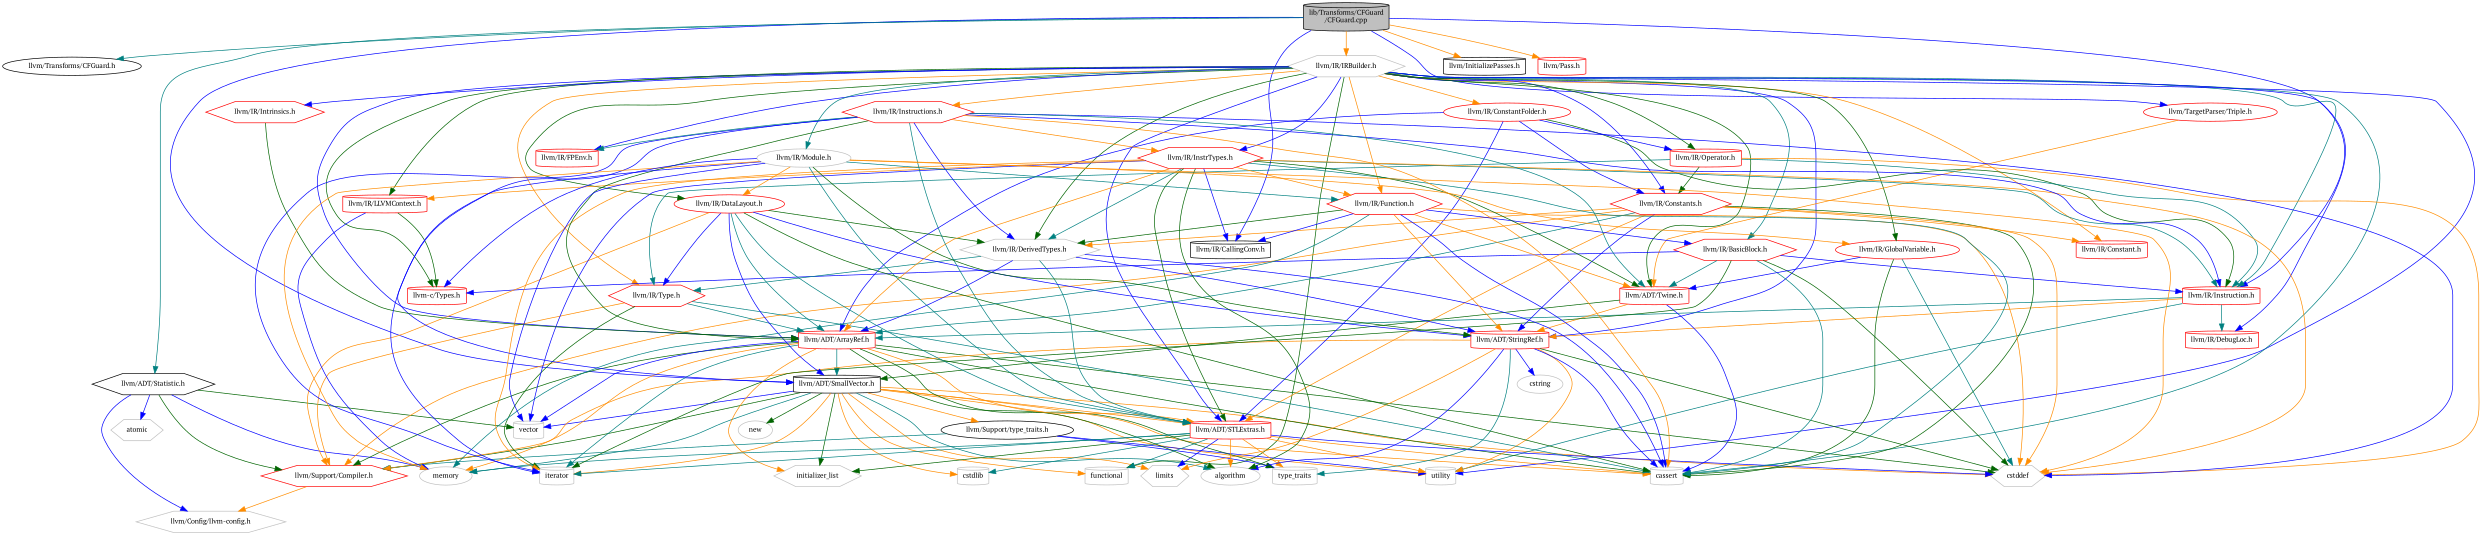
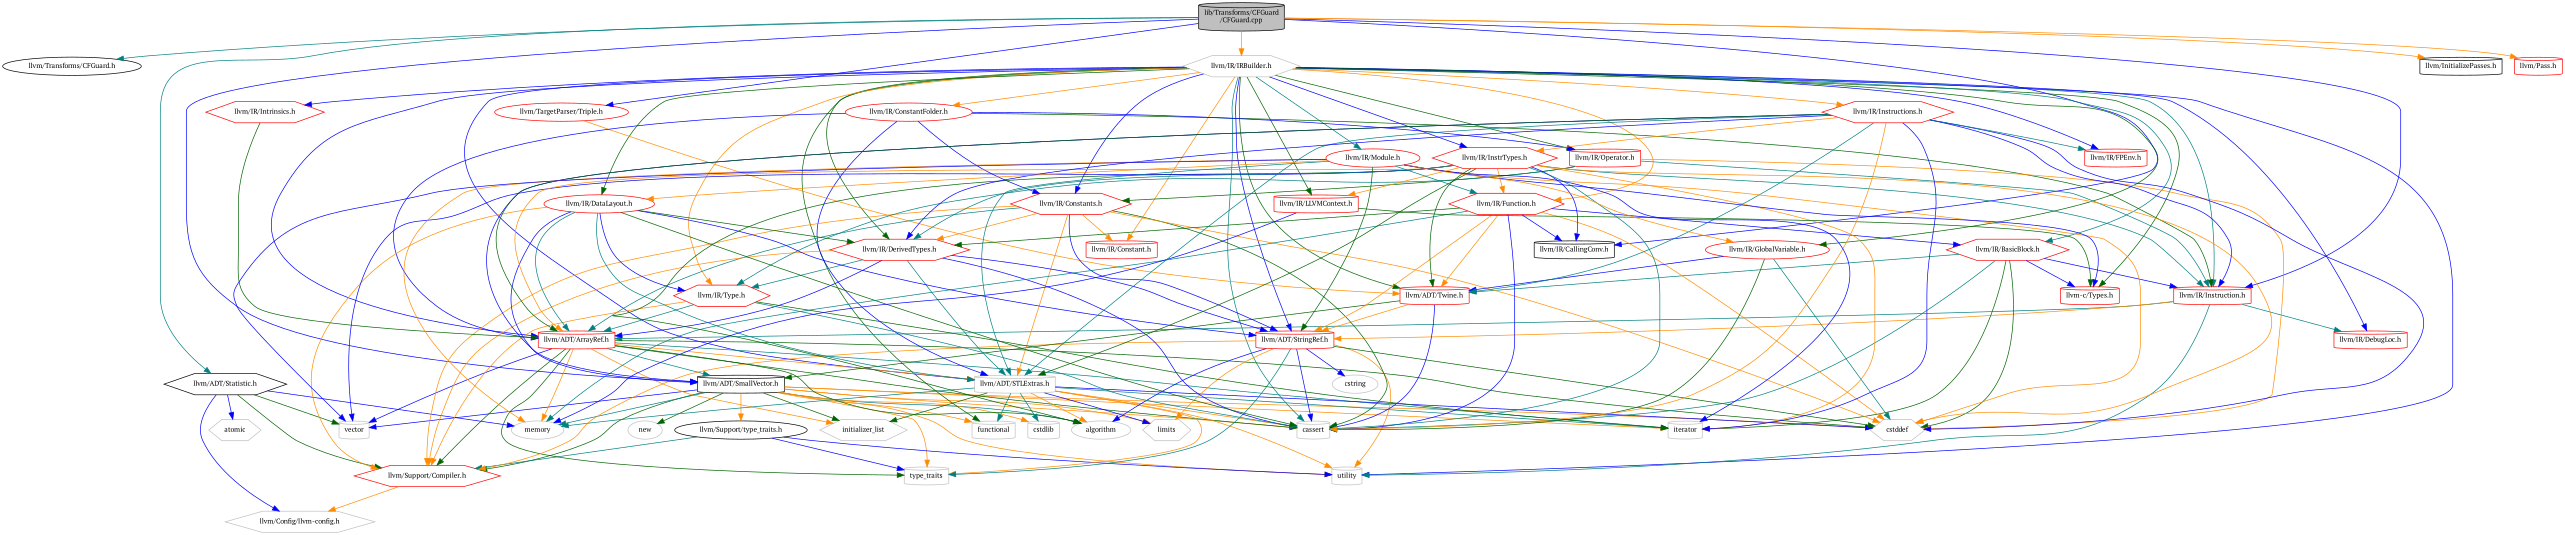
node "llvm/IR/Module.h": color grey75 -> red
node "llvm/IR/DerivedTypes.h": color grey75 -> red
edge "llvm/IR/DerivedTypes.h" -> "llvm/Support/Compiler.h": added
edge "llvm/ADT/SmallVector.h" -> "llvm/ADT/STLExtras.h": now "llvm/ADT/SmallVector.h" -> "type_traits"
node "llvm/ADT/STLExtras.h": color red -> grey75
